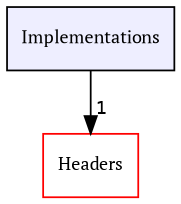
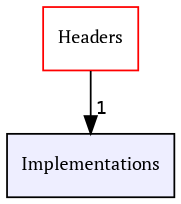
edge "Implementations" -> "Headers": reversed
